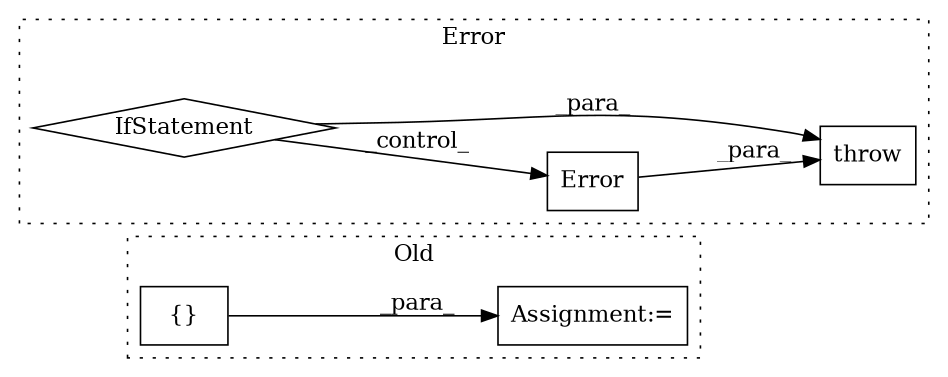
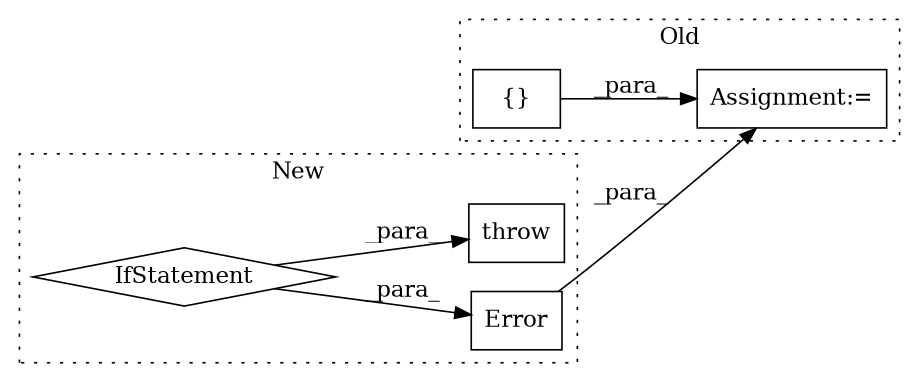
cluster "Error": label "Error" -> "New"
edge "IfStatement" -> "Error": label "_control_" -> "_para_"
edge "Error" -> "throw": now "Error" -> "Assignment:="
